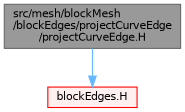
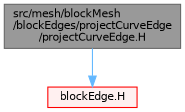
node "blockEdges.H": label "blockEdges.H" -> "blockEdge.H"
